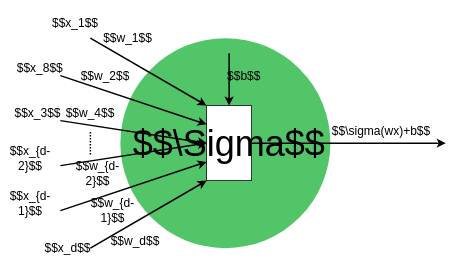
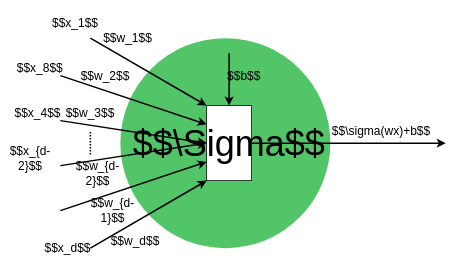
node "$$x_3$$": label "$$x_3$$" -> "$$x_4$$"
node "$$w_4$$": label "$$w_4$$" -> "$$w_3$$"
node "$$x_{d-1}$$": removed
